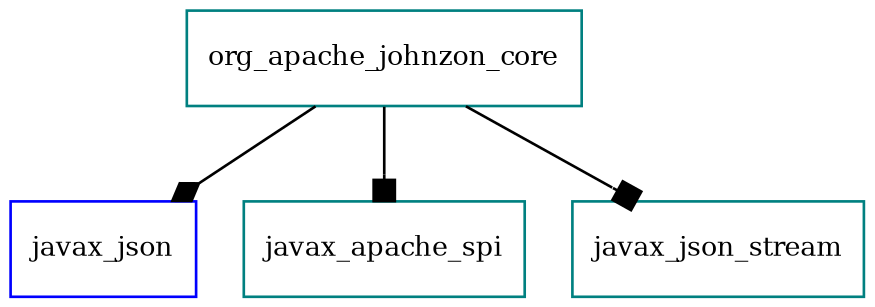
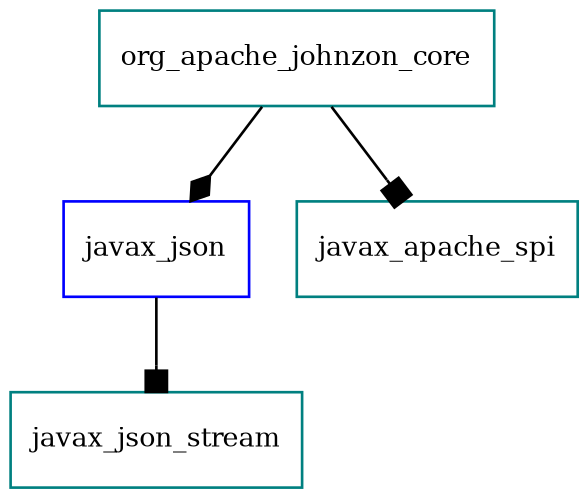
edge "org_apache_johnzon_core" -> "javax_json_stream": now "javax_json" -> "javax_json_stream"
